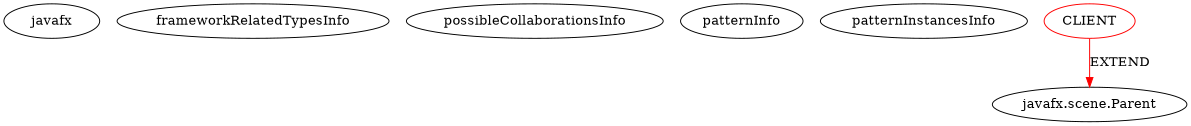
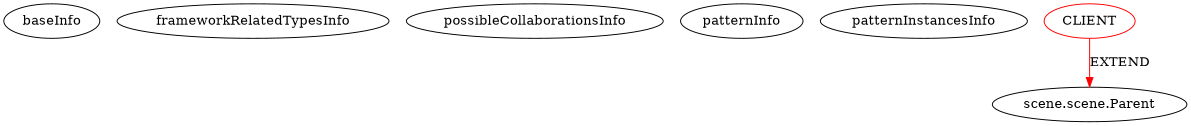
node "javafx": label "javafx" -> "baseInfo"
node "javafx.scene.Parent": label "javafx.scene.Parent" -> "scene.scene.Parent"
